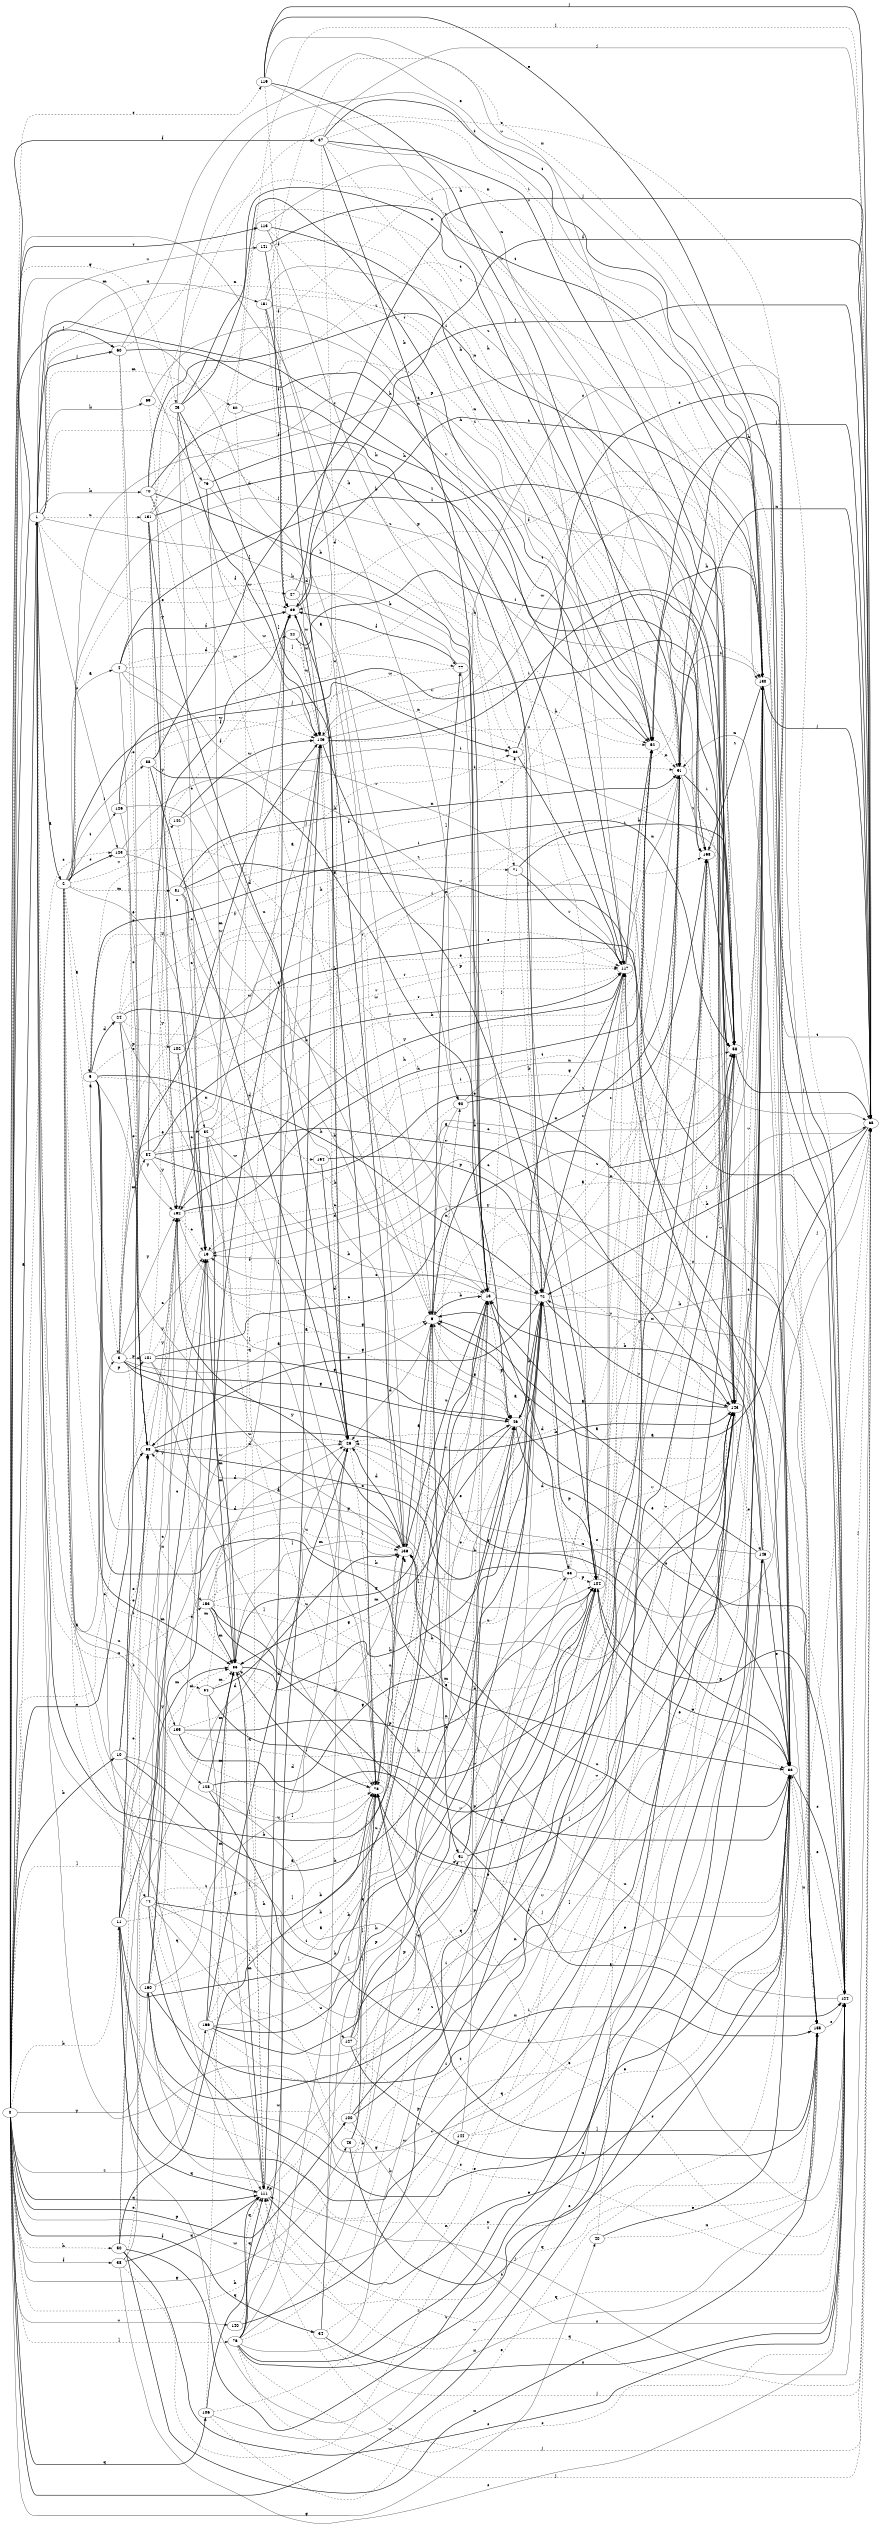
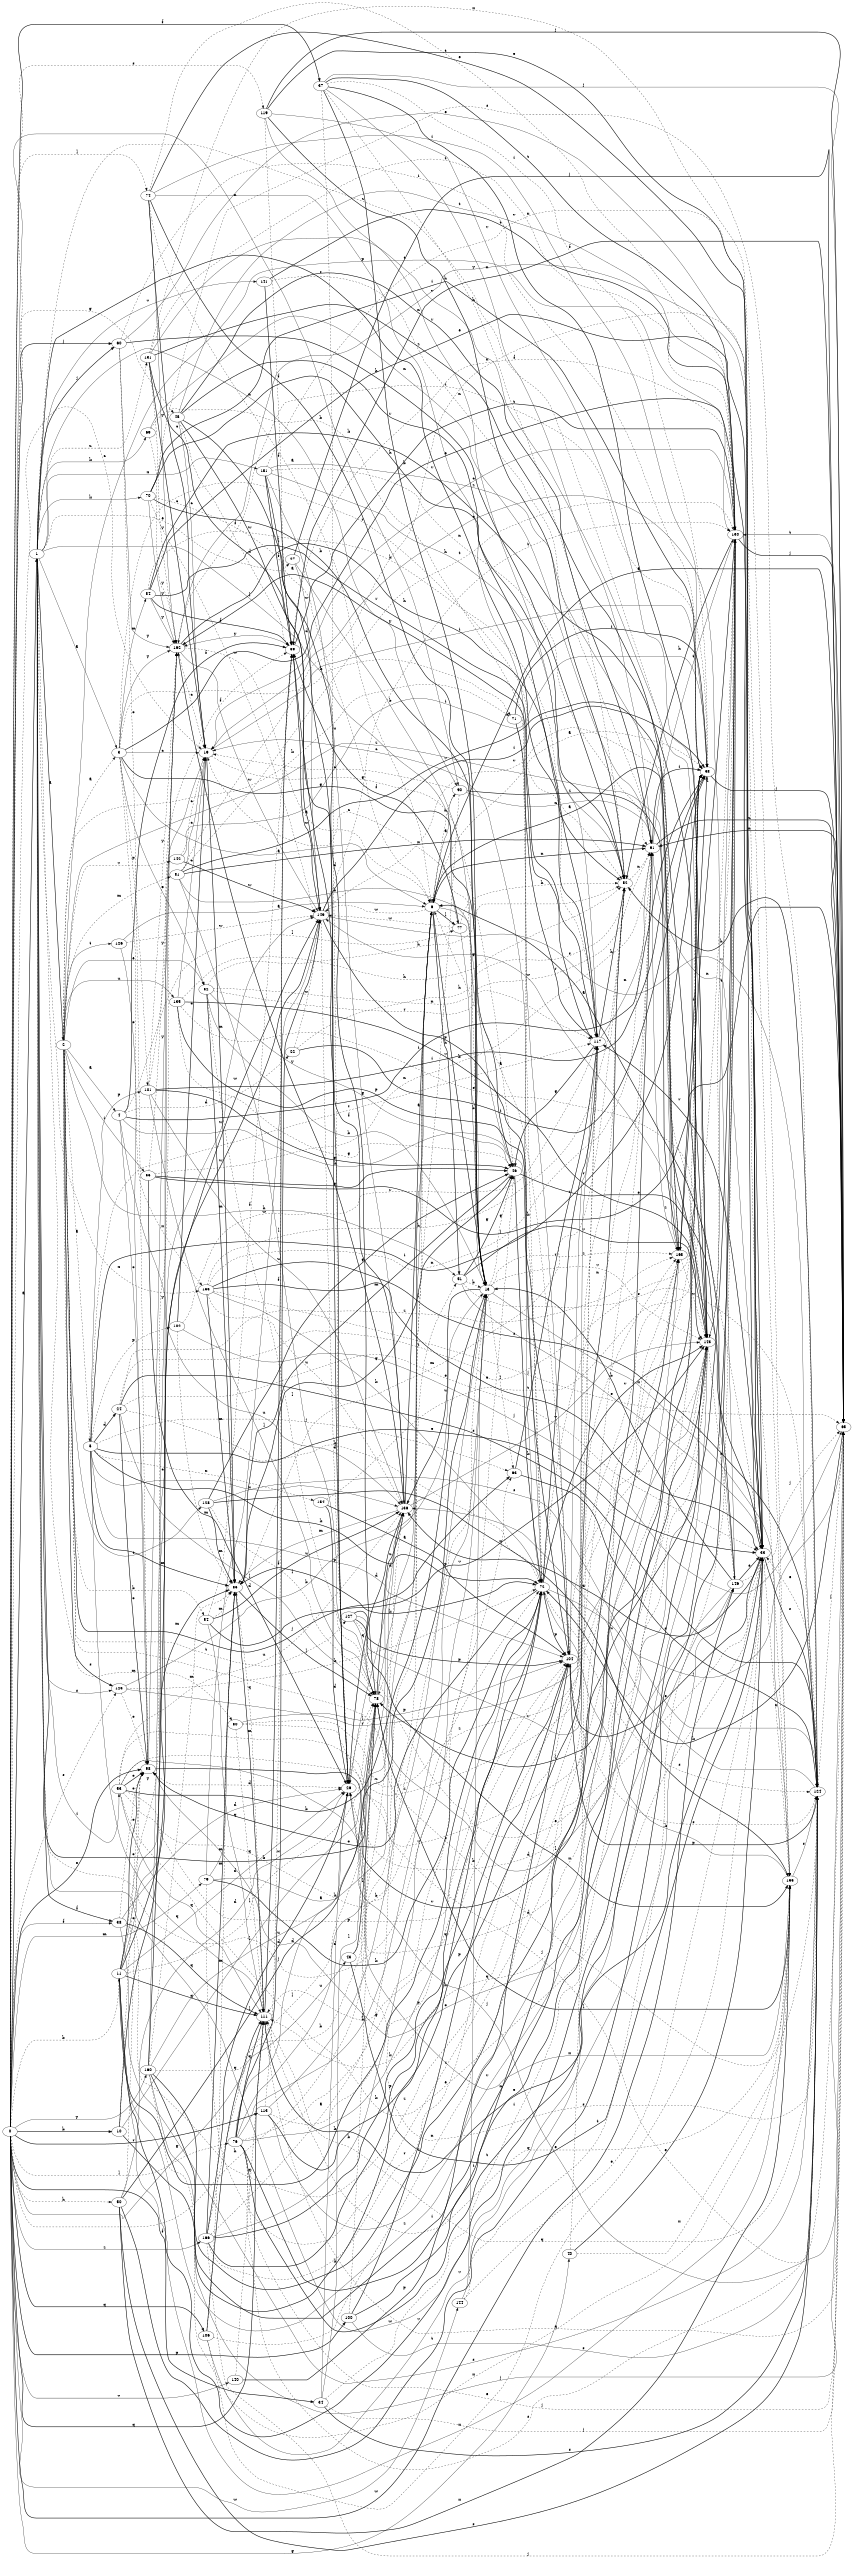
edge "91" -> "65": label "j" -> "u"
edge "151" -> "39": style dashed -> bold
edge "126" -> "143": removed, label "v"
edge "1" -> "38": added, label "f"
edge "72" -> "53": reversed
edge "2" -> "54": label "i" -> "b"
edge "46" -> "155": removed, label "x"
edge "104" -> "124": added, label "s"
